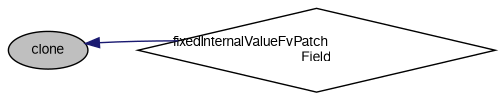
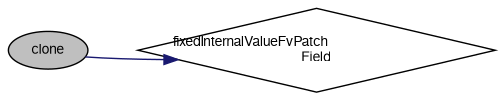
edge "fixedInternalValueFvPatch Field" -> "clone": reversed
